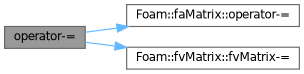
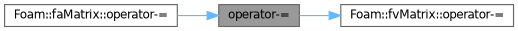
edge "operator-=" -> "Foam::faMatrix::operator-=": reversed
node "Foam::fvMatrix::fvMatrix-=": label "Foam::fvMatrix::fvMatrix-=" -> "Foam::fvMatrix::operator-="
